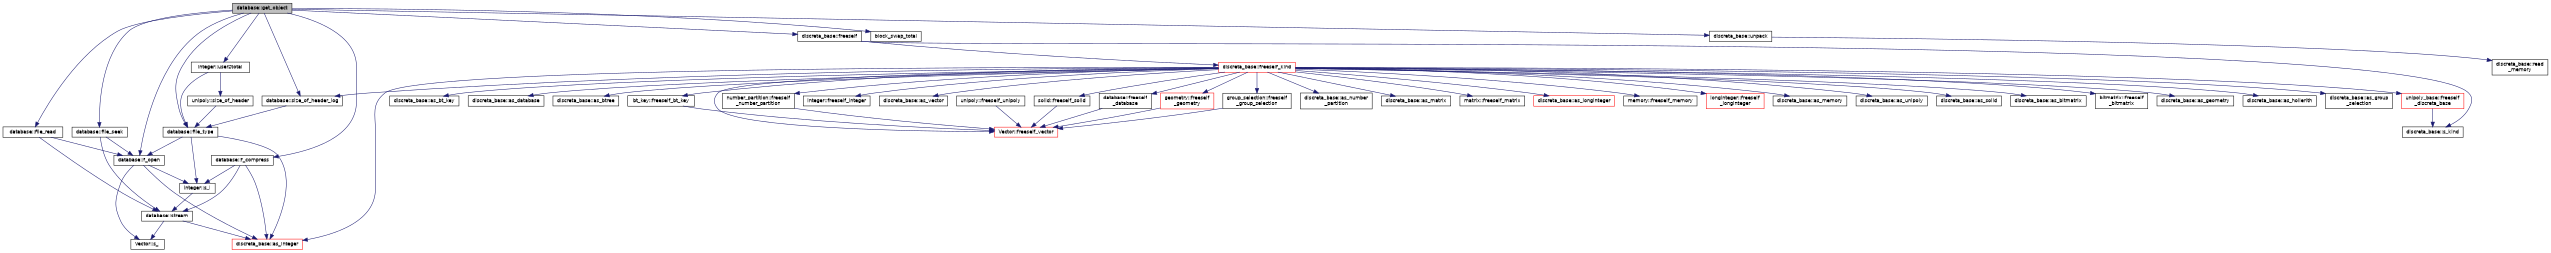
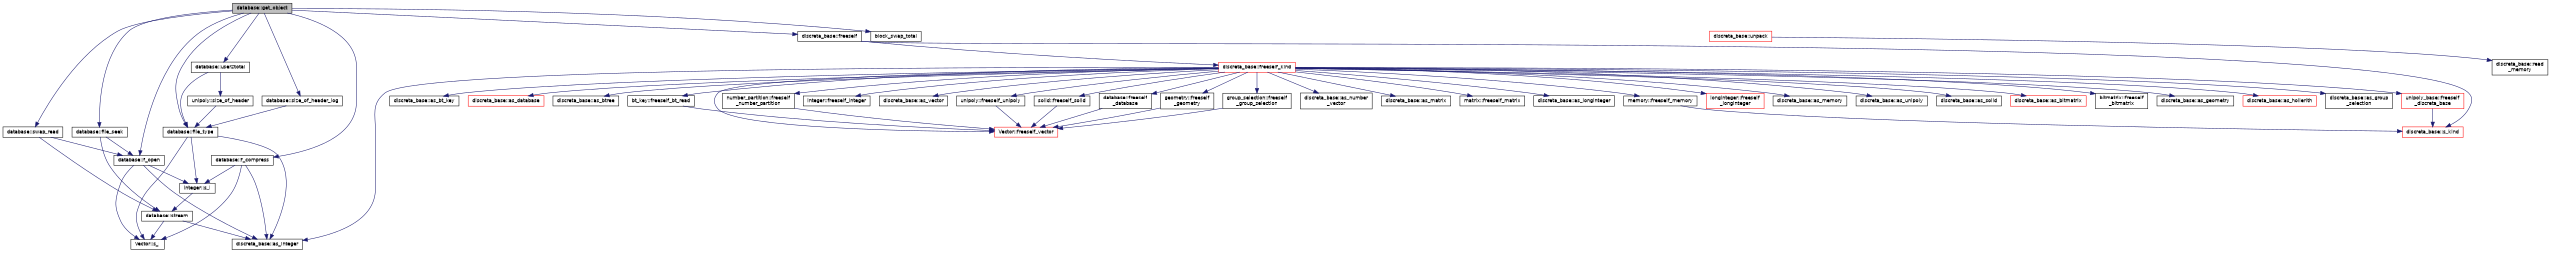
edge "database::get_object" -> "discreta_base::unpack": removed
node "discreta_base::unpack": color black -> red
node "integer::user2total": label "integer::user2total" -> "database::user2total"
edge "discreta_base::freeself_kind" -> "database::size_of_header_log": now "discreta_base::freeself_kind" -> "unipoly::freeself_unipoly"
node "discreta_base::as_database": color black -> red
node "bt_key::freeself_bt_key": label "bt_key::freeself_bt_key" -> "bt_key::freeself_bt_read"
node "geometry::freeself _geometry": color red -> black
node "discreta_base::as_number _partition": label "discreta_base::as_number _partition" -> "discreta_base::as_number _vector"
node "discreta_base::as_longinteger": color red -> black
node "discreta_base::as_bitmatrix": color black -> red
node "discreta_base::as_hollerith": color black -> red
edge "memory::freeself_memory" -> "discreta_base::s_kind": added
node "database::file_read": label "database::file_read" -> "database::swap_read"
node "discreta_base::s_kind": color black -> red
edge "database::file_type" -> "database::f_open": now "database::file_type" -> "Vector::s_i"
edge "database::f_compress" -> "database::stream": now "database::f_compress" -> "Vector::s_i"
node "discreta_base::as_integer": color red -> black
